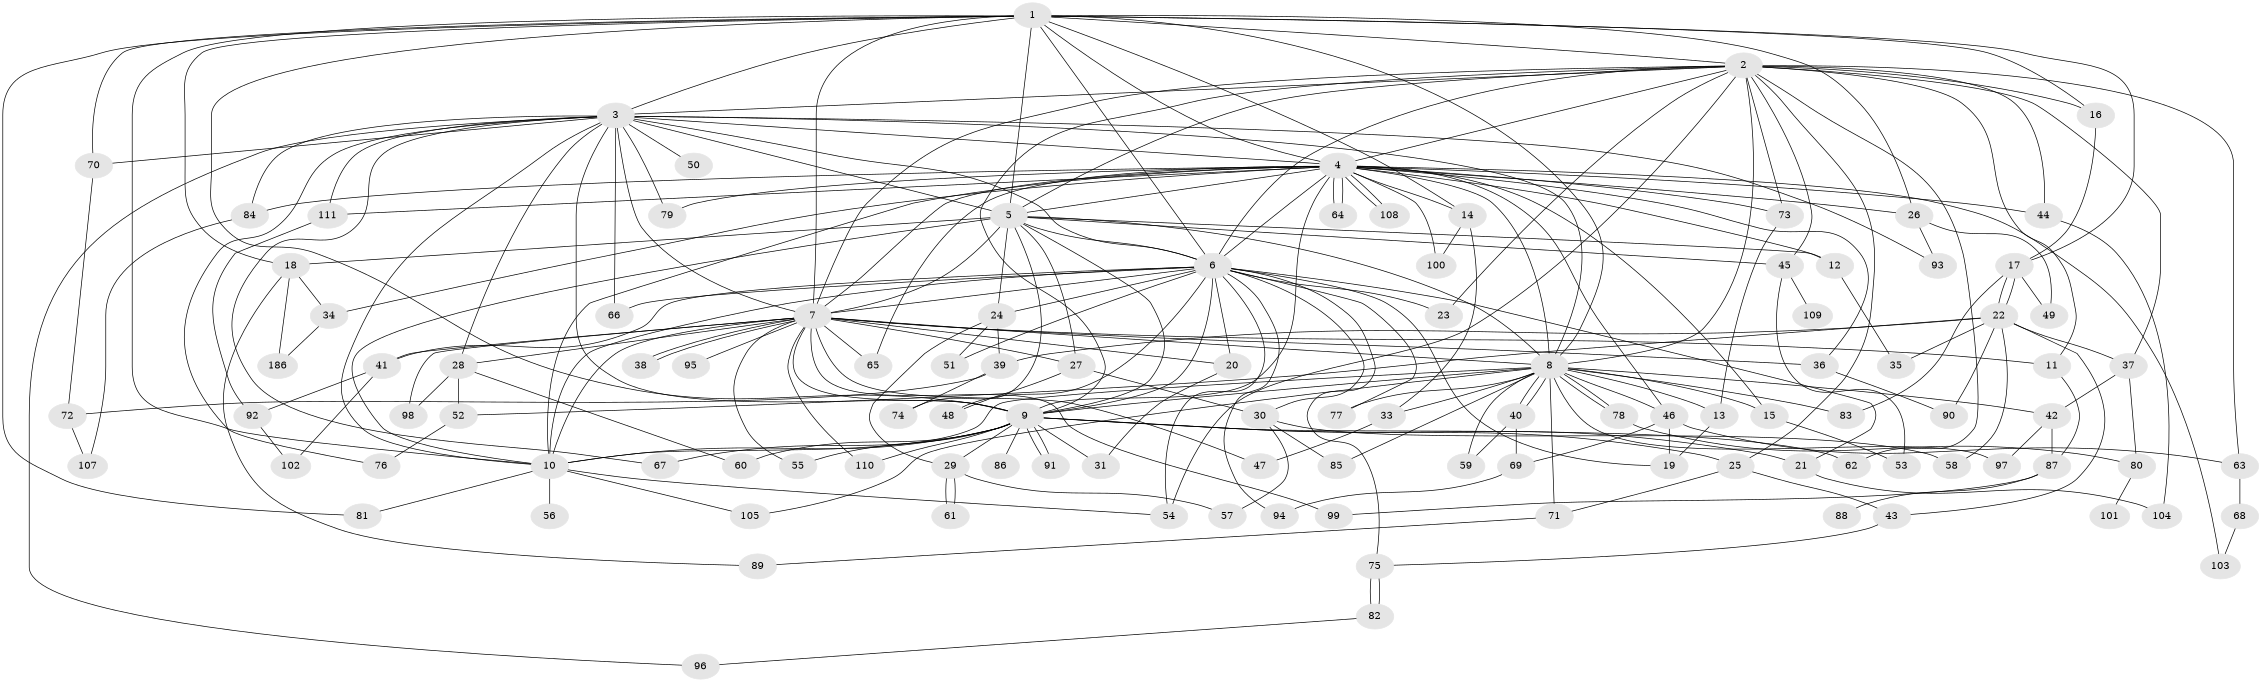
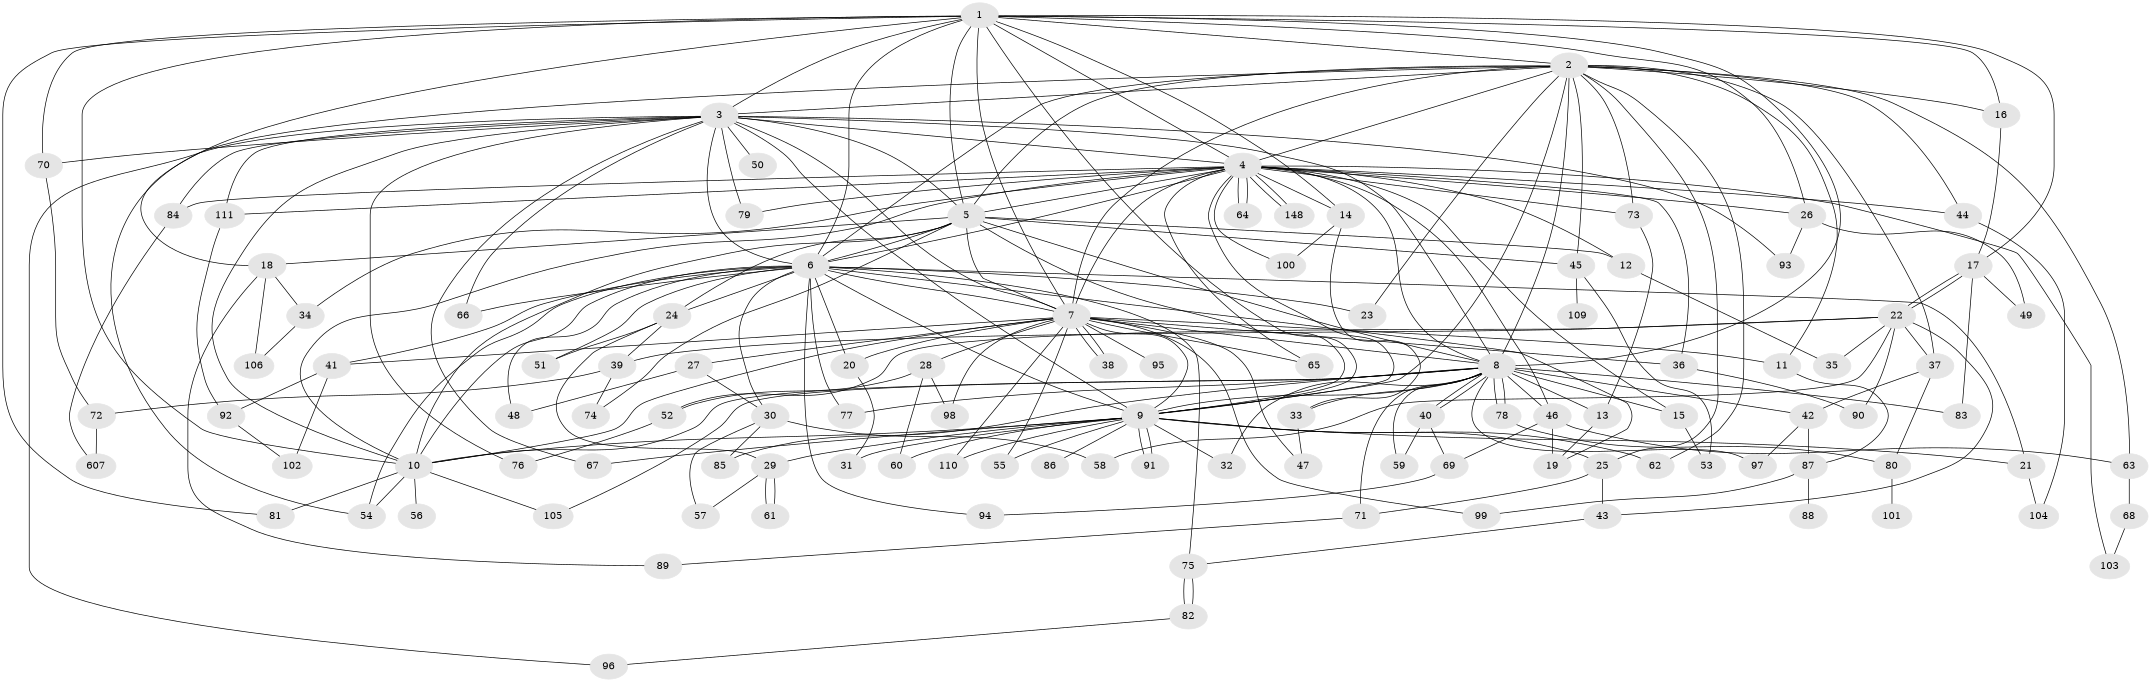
node "108": label "108" -> "148"
edge "3" -- "28": removed
edge "5" -- "27": removed
node "186": label "186" -> "106"
node "107": label "107" -> "607"
node "32": added
